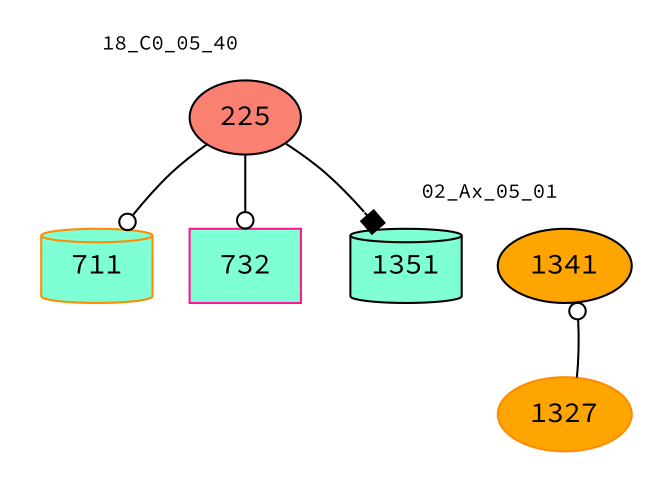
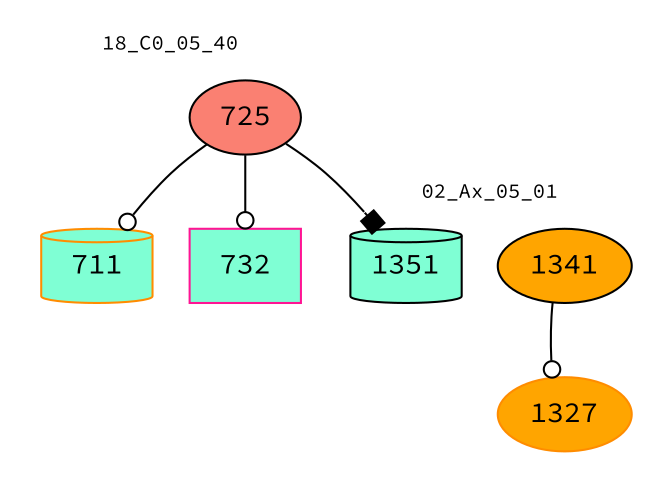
node "225": label "225" -> "725"
edge "1327" -> "1341": reversed
